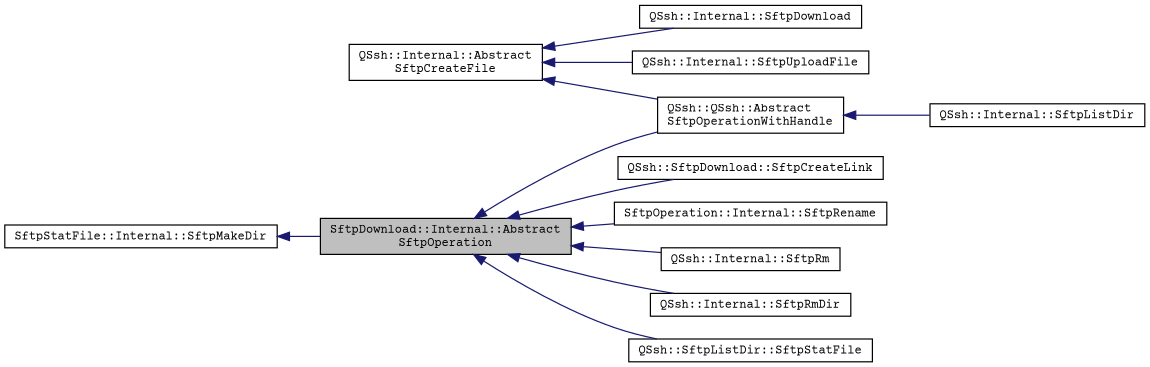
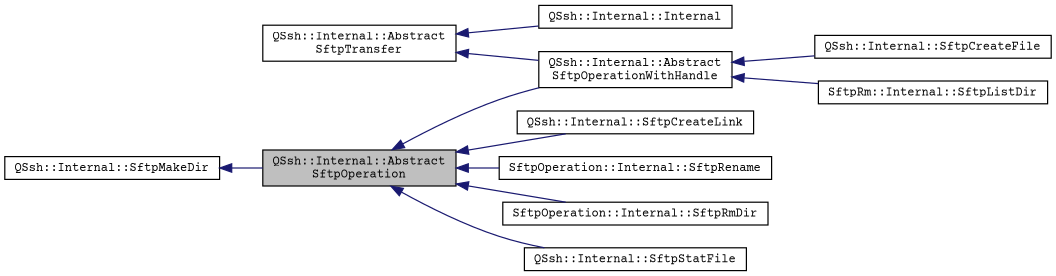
node "QSsh::Internal::SftpDownload": label "QSsh::Internal::SftpDownload" -> "QSsh::Internal::Internal"
node "QSsh::Internal::SftpCreateFile": added
node "QSsh::Internal::Abstract SftpCreateFile": label "QSsh::Internal::Abstract SftpCreateFile" -> "QSsh::Internal::Abstract SftpTransfer"
node "QSsh::Internal::SftpUploadFile": removed
node "QSsh::QSsh::Abstract SftpOperationWithHandle": label "QSsh::QSsh::Abstract SftpOperationWithHandle" -> "QSsh::Internal::Abstract SftpOperationWithHandle"
node "QSsh::Internal::SftpListDir": label "QSsh::Internal::SftpListDir" -> "SftpRm::Internal::SftpListDir"
node "QSsh::SftpDownload::SftpCreateLink": label "QSsh::SftpDownload::SftpCreateLink" -> "QSsh::Internal::SftpCreateLink"
node "SftpStatFile::Internal::SftpMakeDir": label "SftpStatFile::Internal::SftpMakeDir" -> "QSsh::Internal::SftpMakeDir"
node "SftpDownload::Internal::Abstract SftpOperation": label "SftpDownload::Internal::Abstract SftpOperation" -> "QSsh::Internal::Abstract SftpOperation"
node "QSsh::Internal::SftpRm": removed
node "QSsh::Internal::SftpRmDir": label "QSsh::Internal::SftpRmDir" -> "SftpOperation::Internal::SftpRmDir"
node "QSsh::SftpListDir::SftpStatFile": label "QSsh::SftpListDir::SftpStatFile" -> "QSsh::Internal::SftpStatFile"
